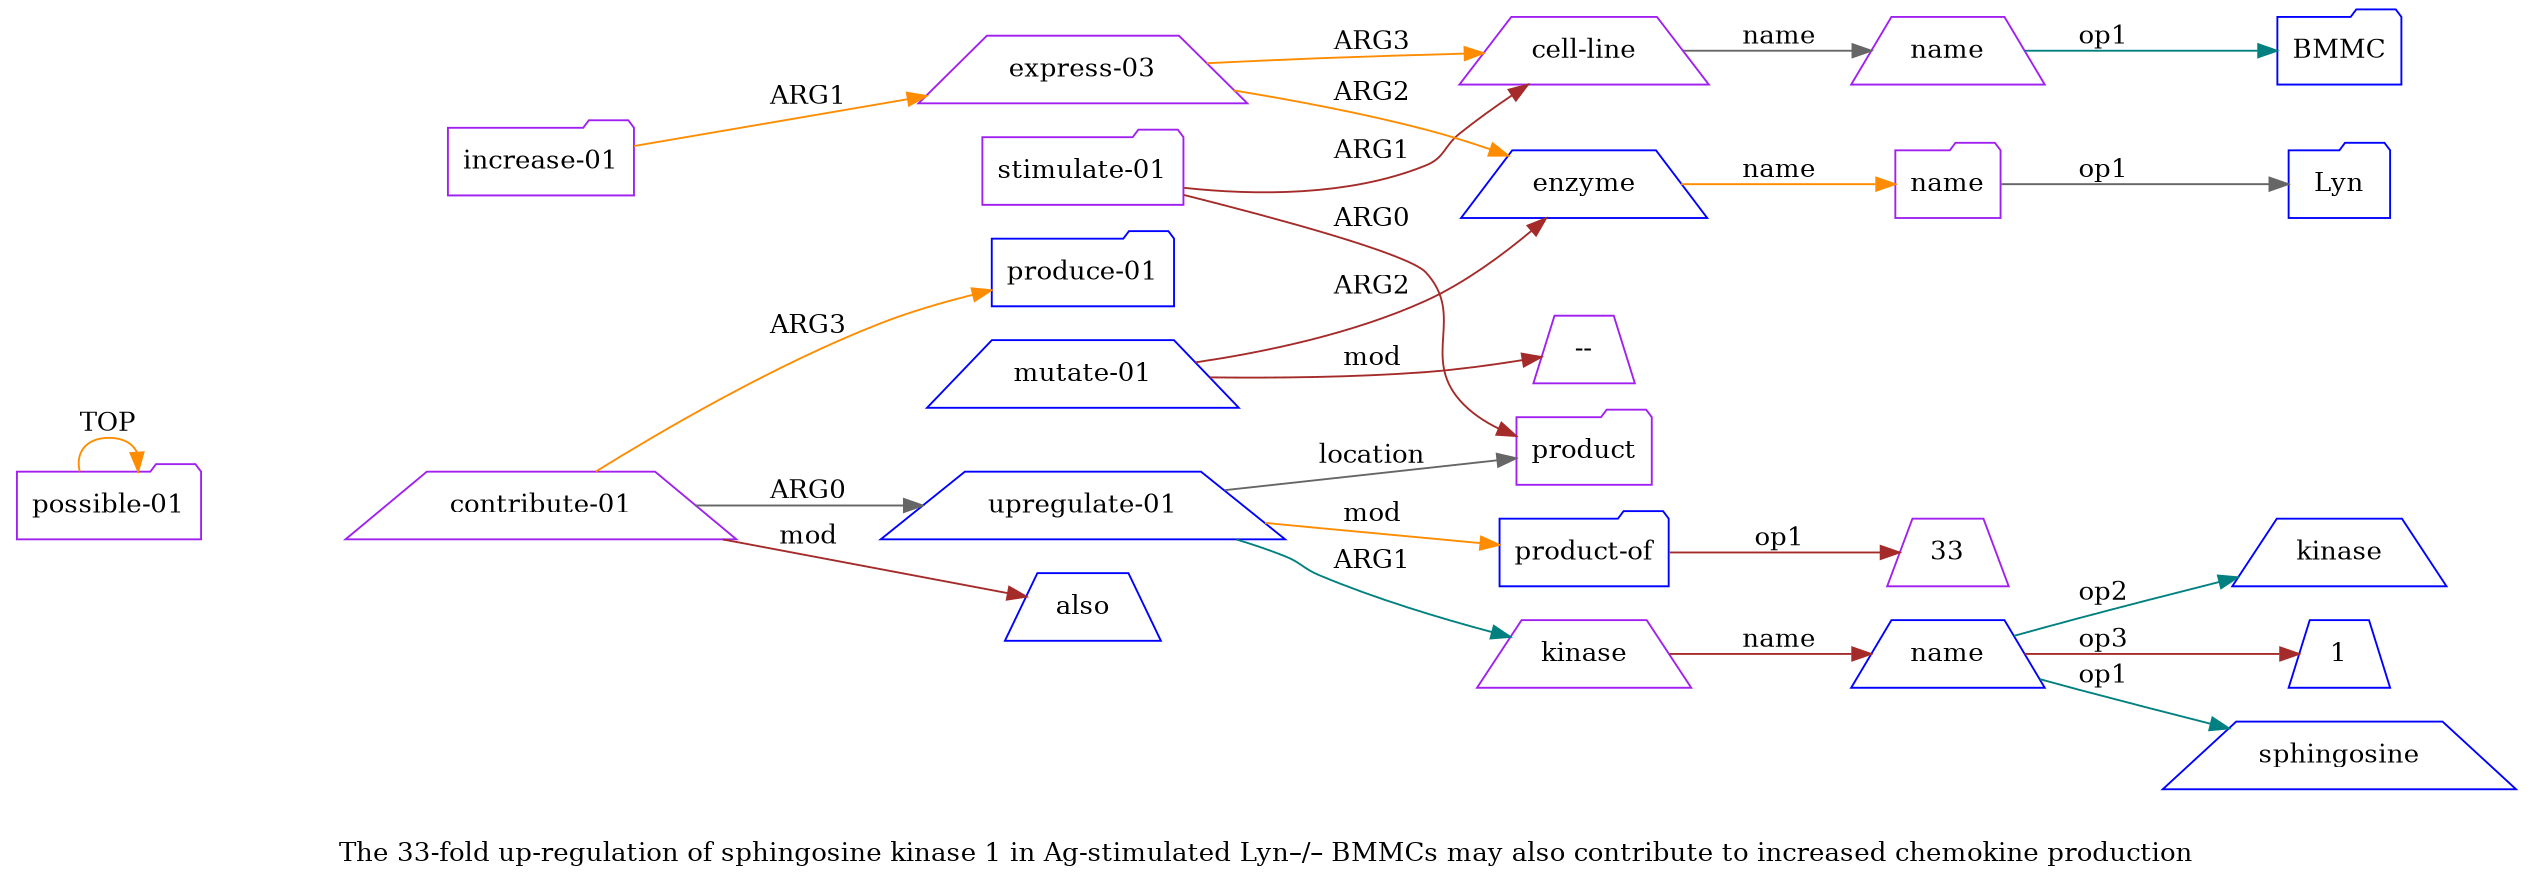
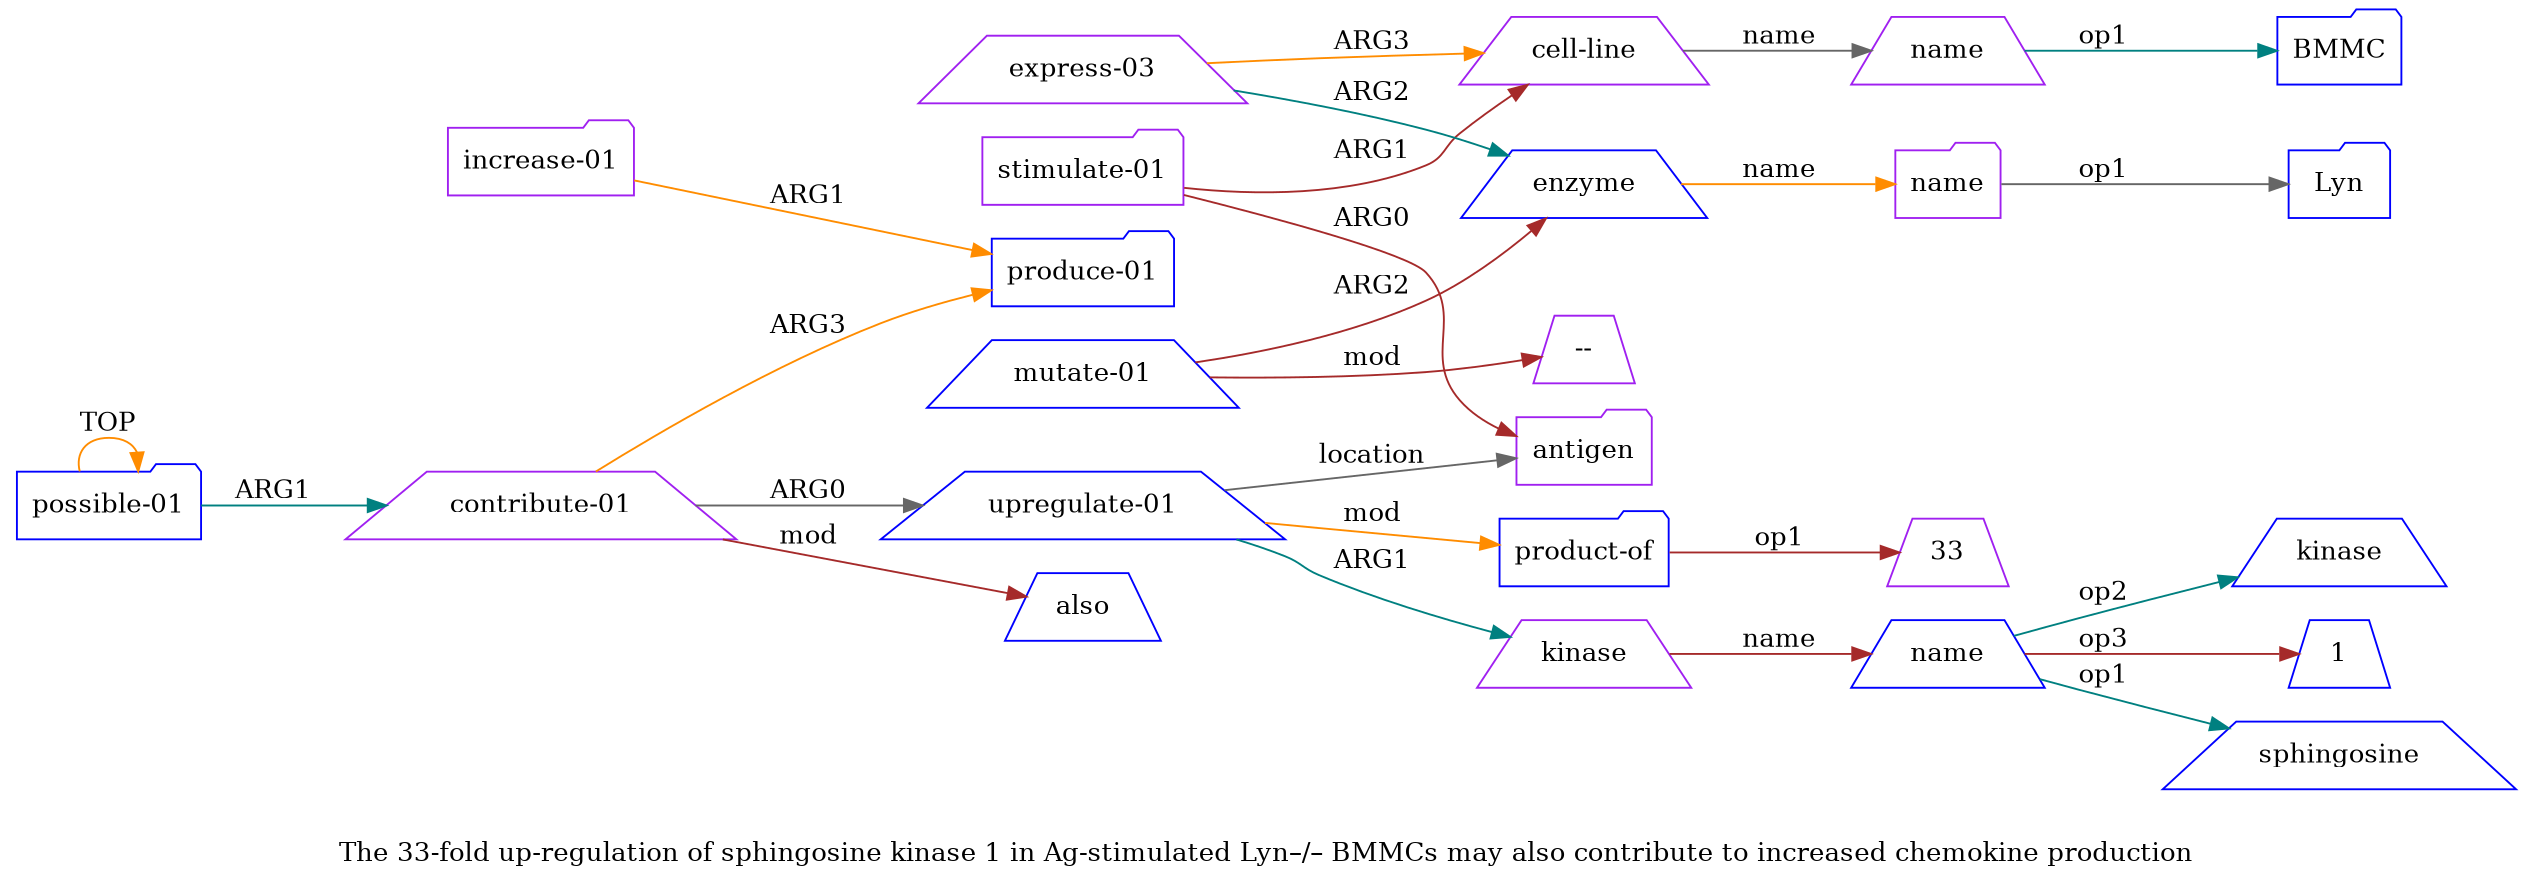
edge "express-03" -> "enzyme": color darkorange -> teal
edge "increase-01" -> "express-03": now "increase-01" -> "produce-01"
node "product": label "product" -> "antigen"
node "possible-01": color purple -> blue
edge "possible-01" -> "contribute-01": added, label "ARG1"
